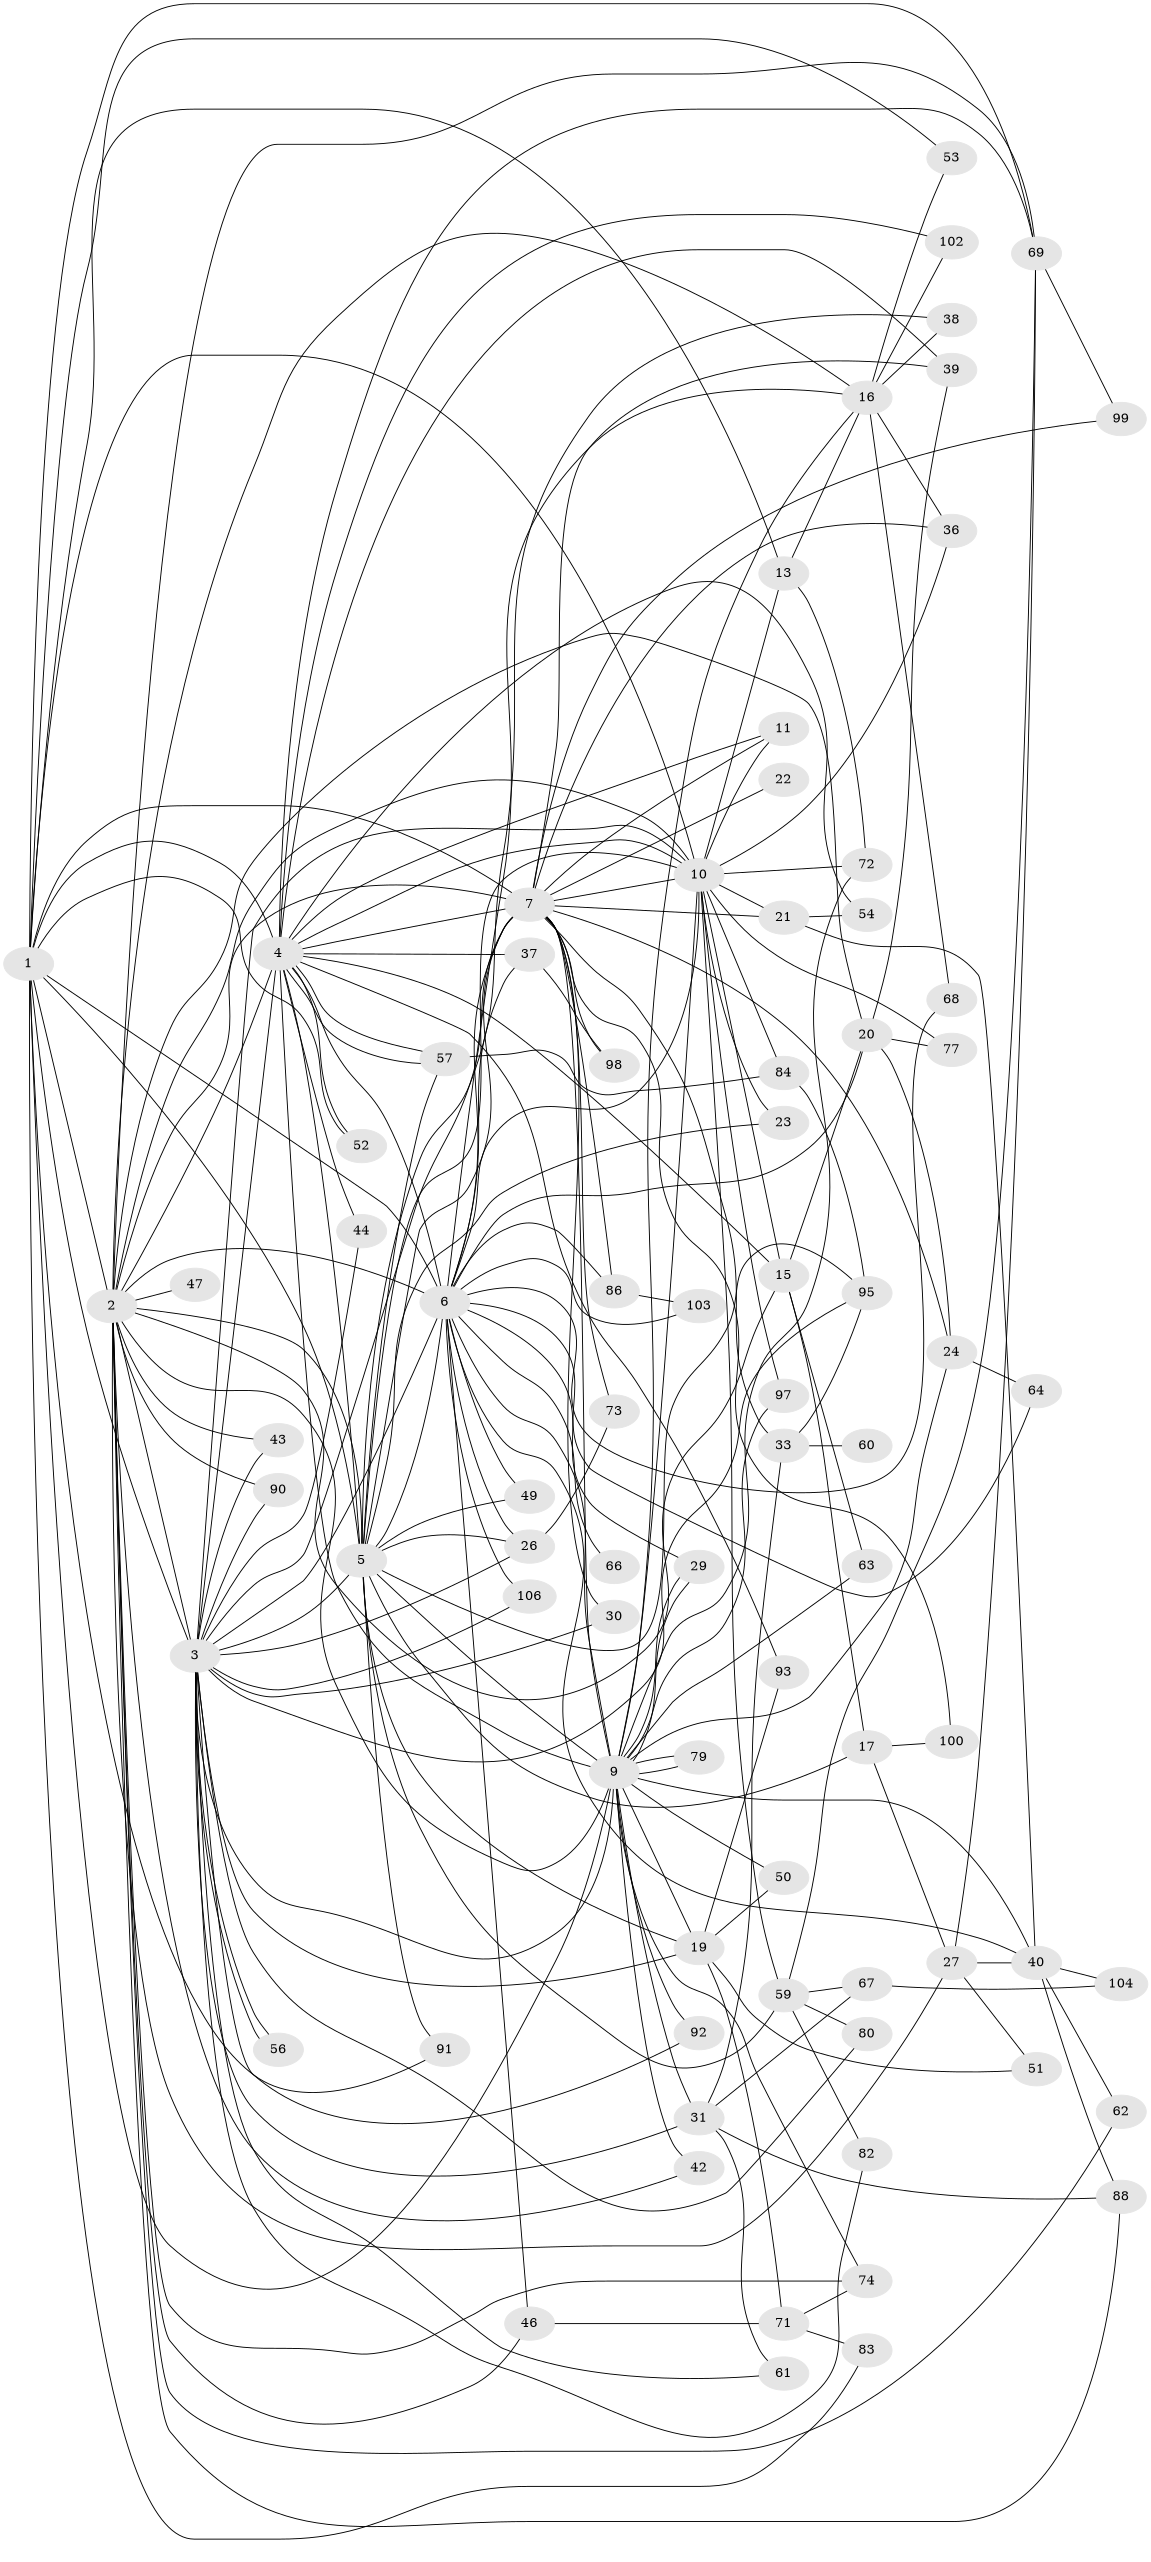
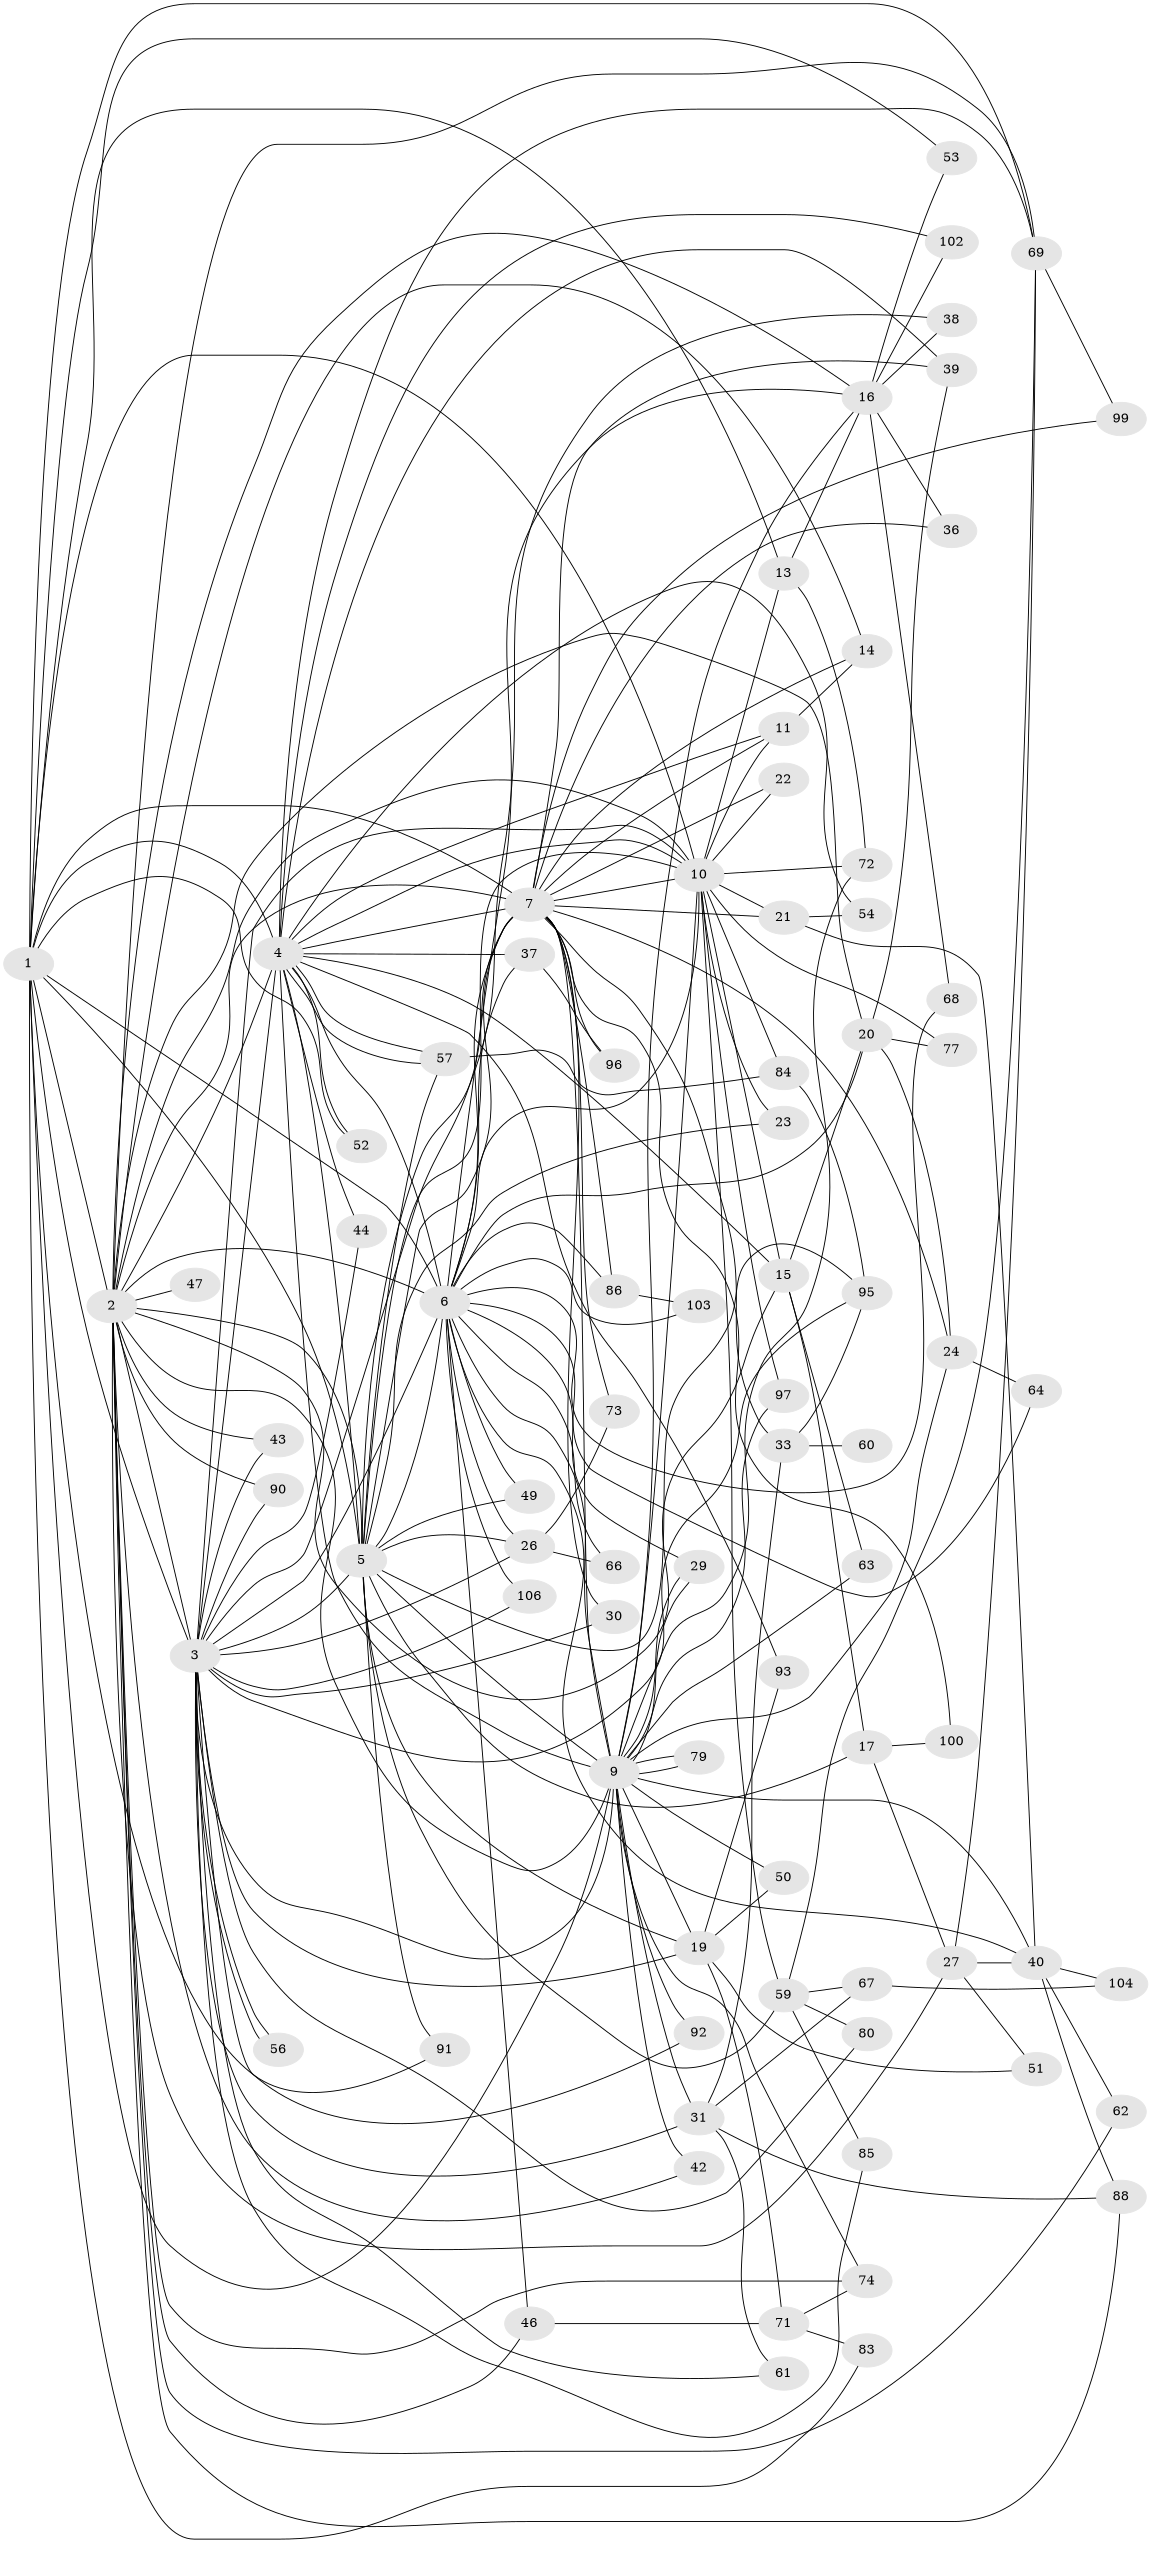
node "14": added
edge "36" -- "10": now "22" -- "10"
node "98": label "98" -> "96"
edge "26" -- "66": added
node "82": label "82" -> "85"
